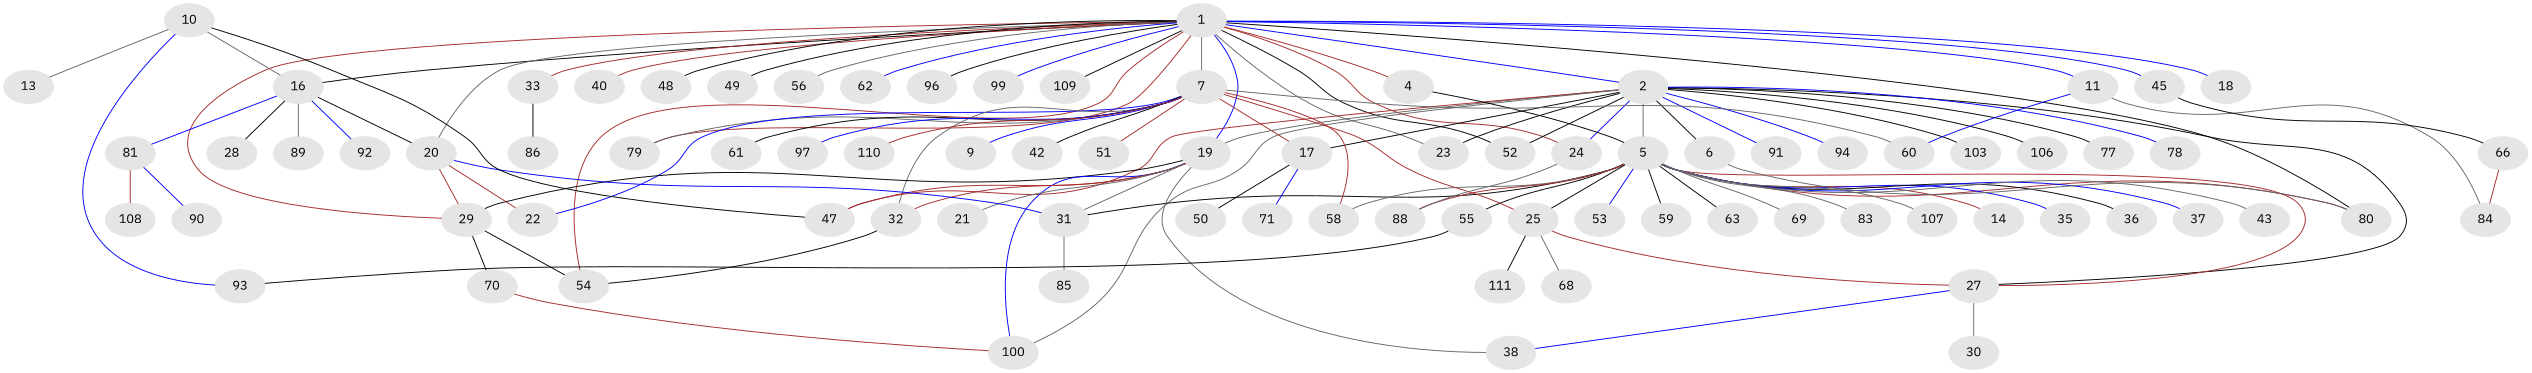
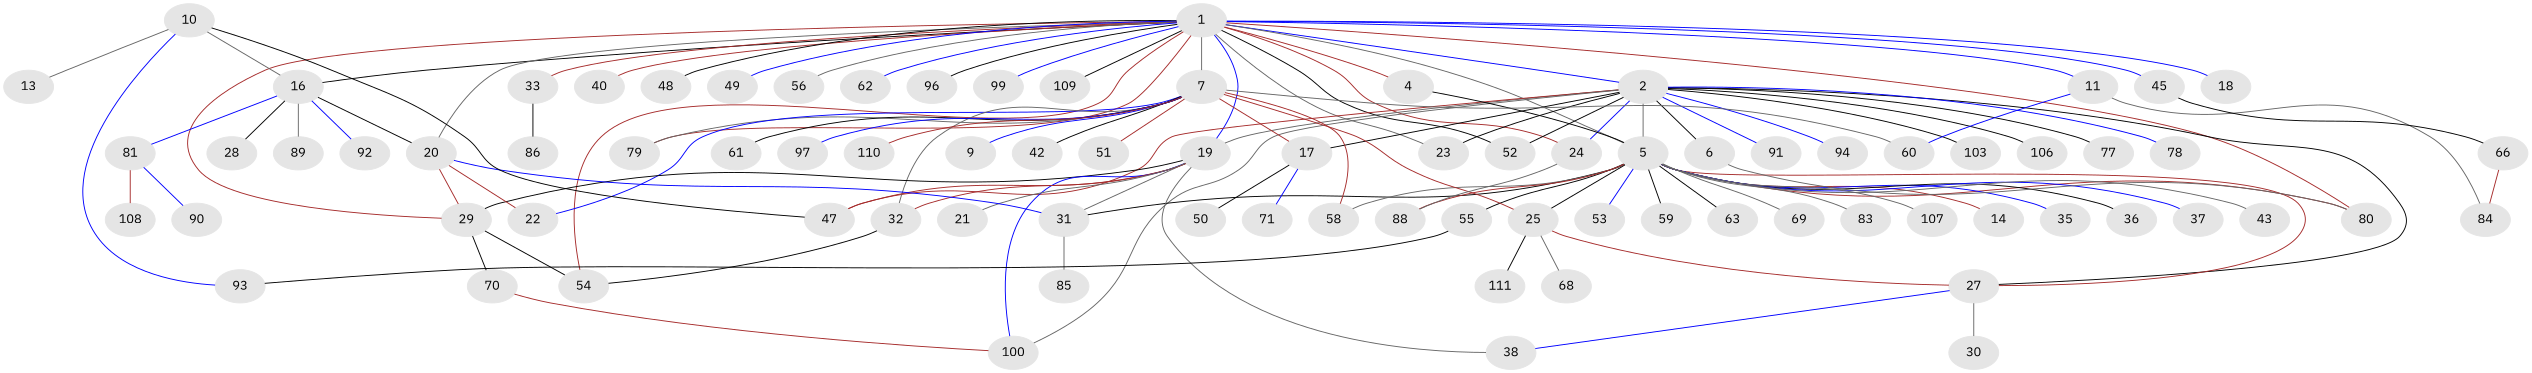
edge "1" -- "49": color black -> blue
edge "1" -- "5": added
edge "1" -- "80": color black -> brown
